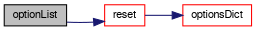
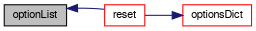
edge "optionList" -> "reset": reversed
